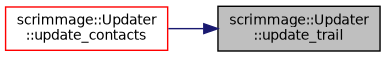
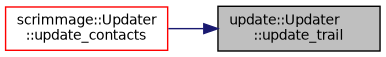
node "scrimmage::Updater ::update_trail": label "scrimmage::Updater ::update_trail" -> "update::Updater ::update_trail"
